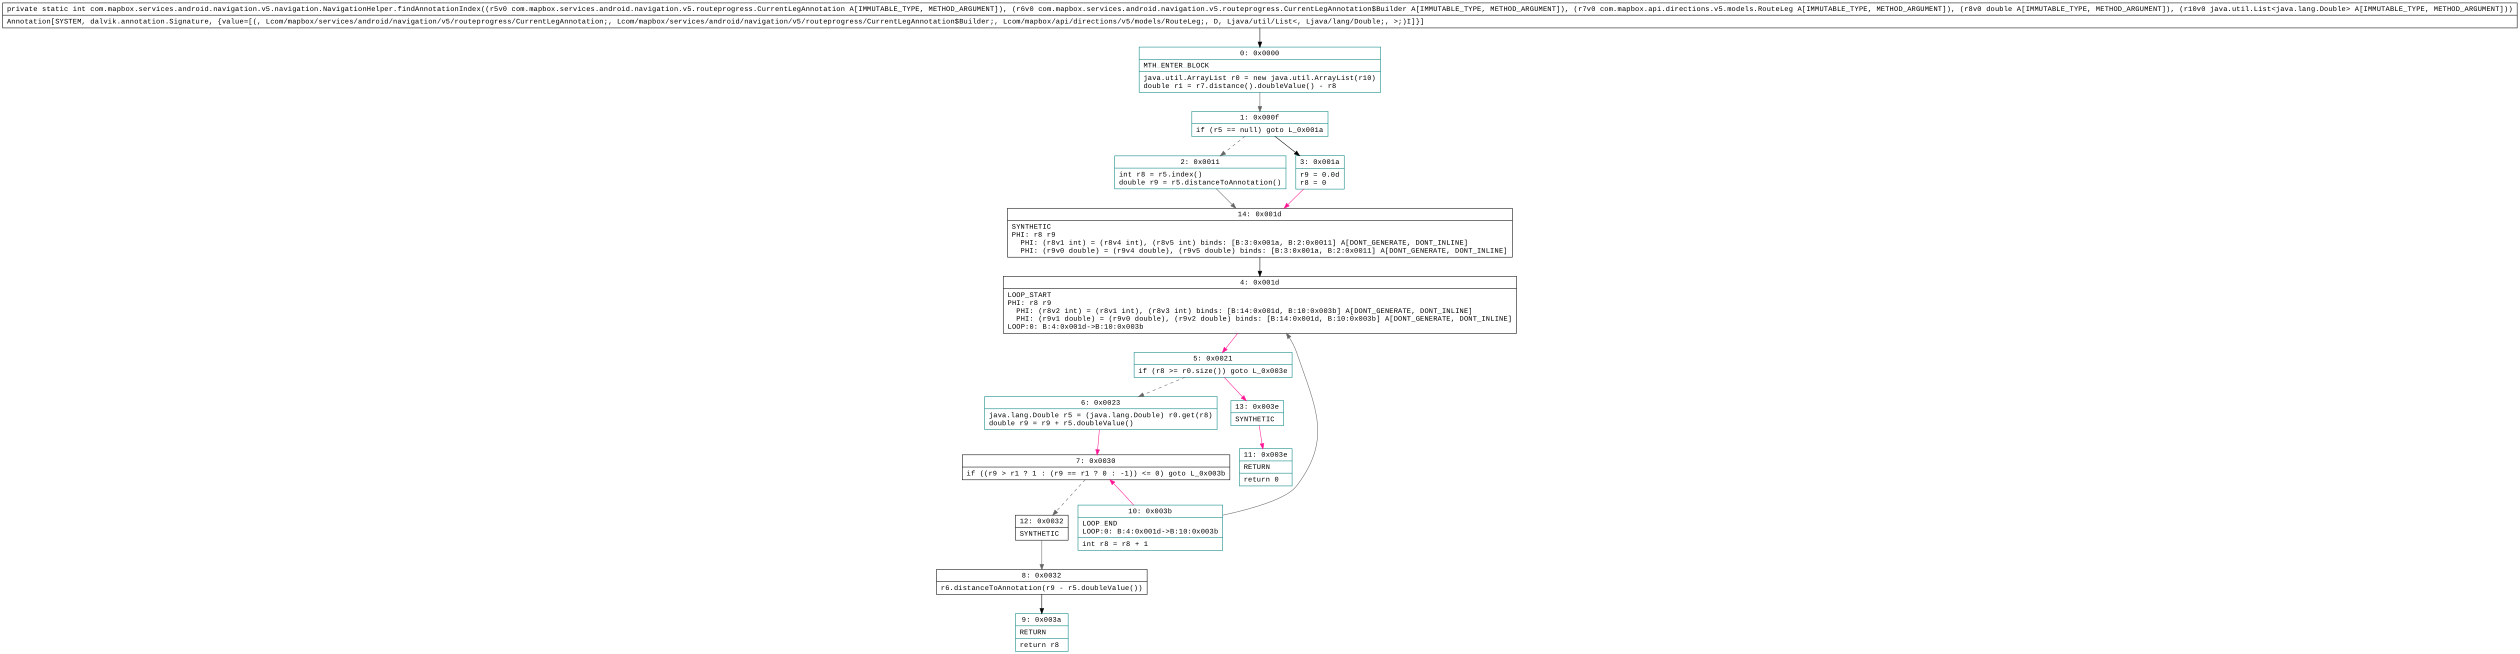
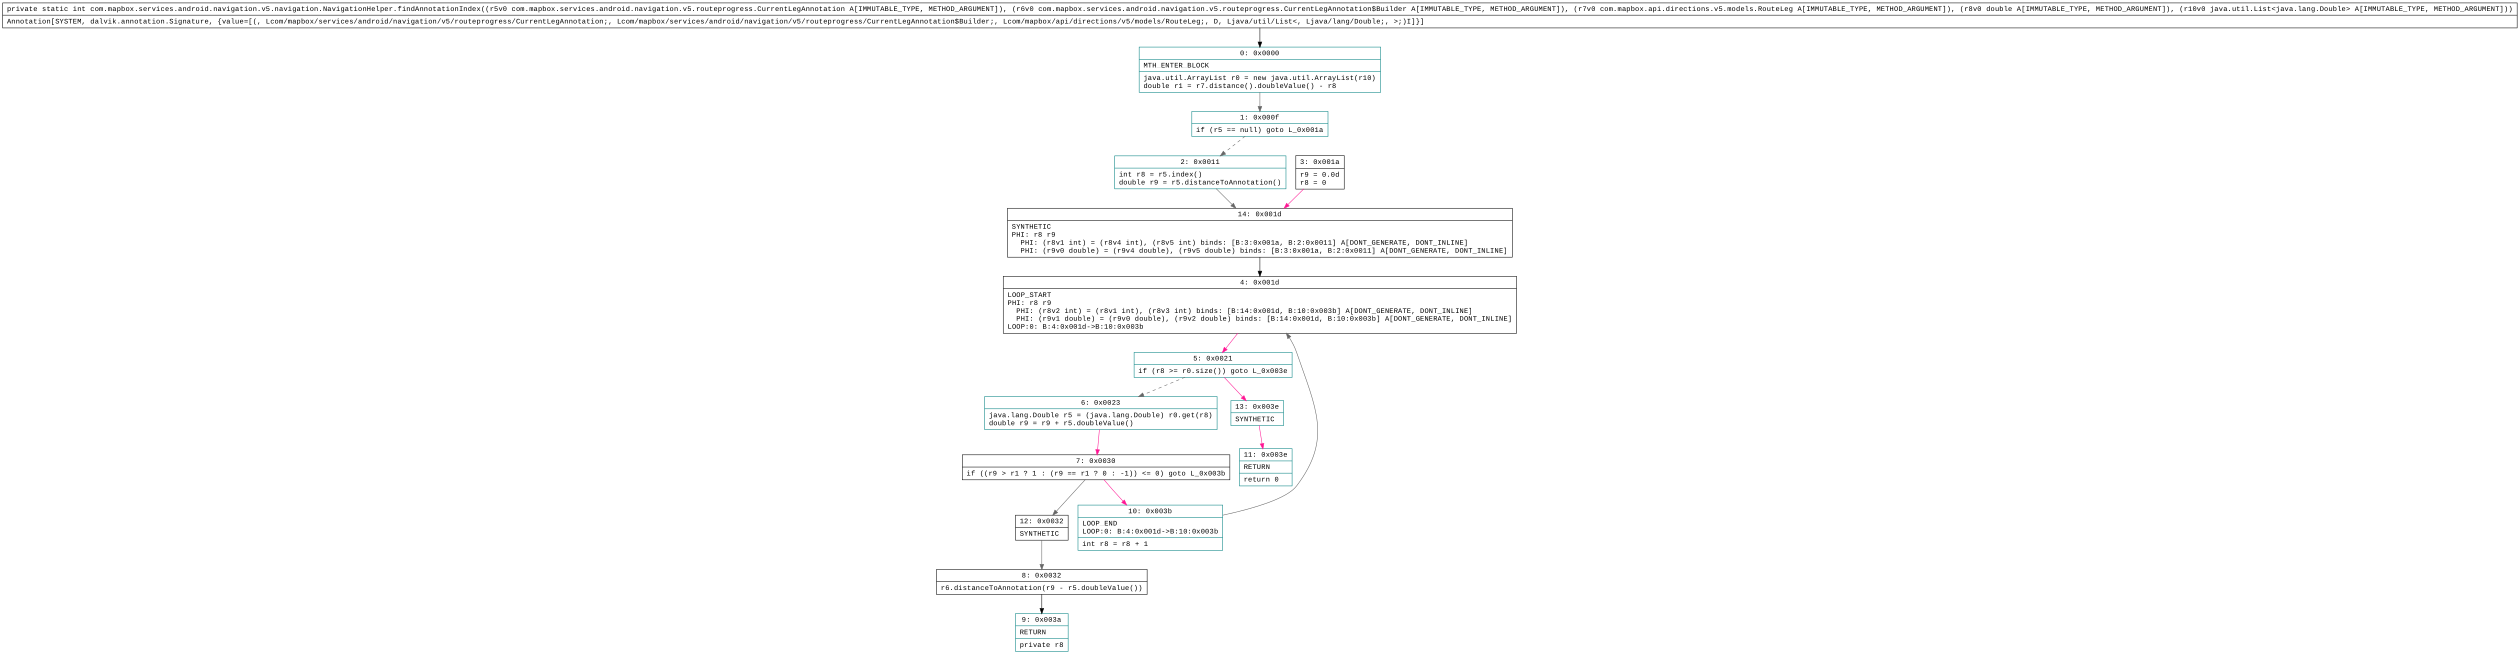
edge "1: 0x000f" -> "3: 0x001a": removed
node "3: 0x001a": color teal -> black
edge "10: 0x003b" -> "7: 0x0030": reversed
edge "7: 0x0030" -> "12: 0x0032": style dashed -> solid
node "9: 0x003a": text "return r8" -> "private r8"
